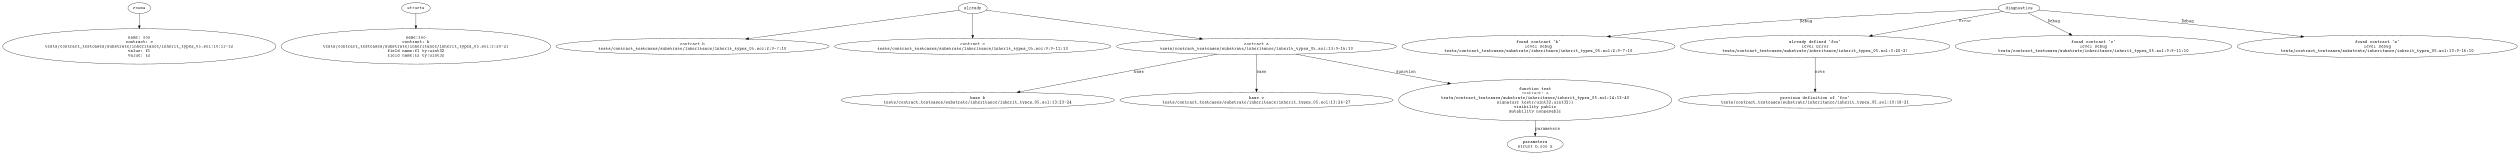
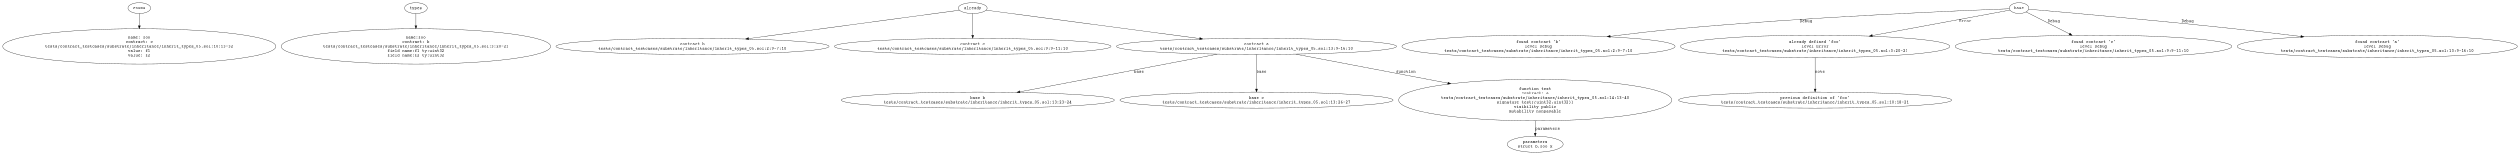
node "structs": label "structs" -> "types"
node "diagnostics": label "diagnostics" -> "base"
